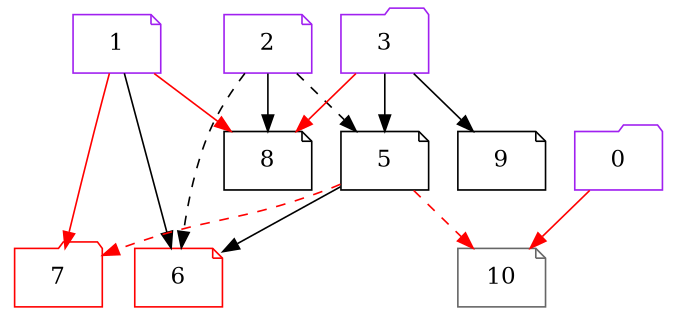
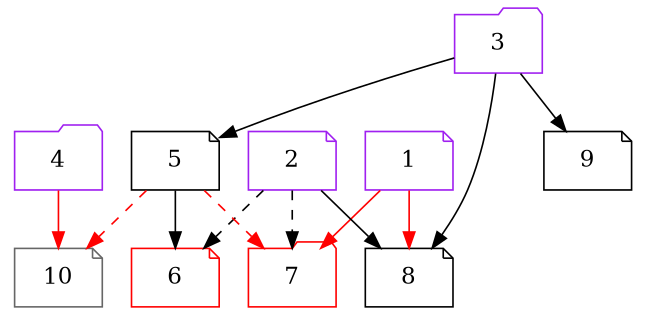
edge "2" -> "5": now "2" -> "7"
edge "3" -> "8": color red -> black
edge "1" -> "6": removed
node "0": label "0" -> "4"
